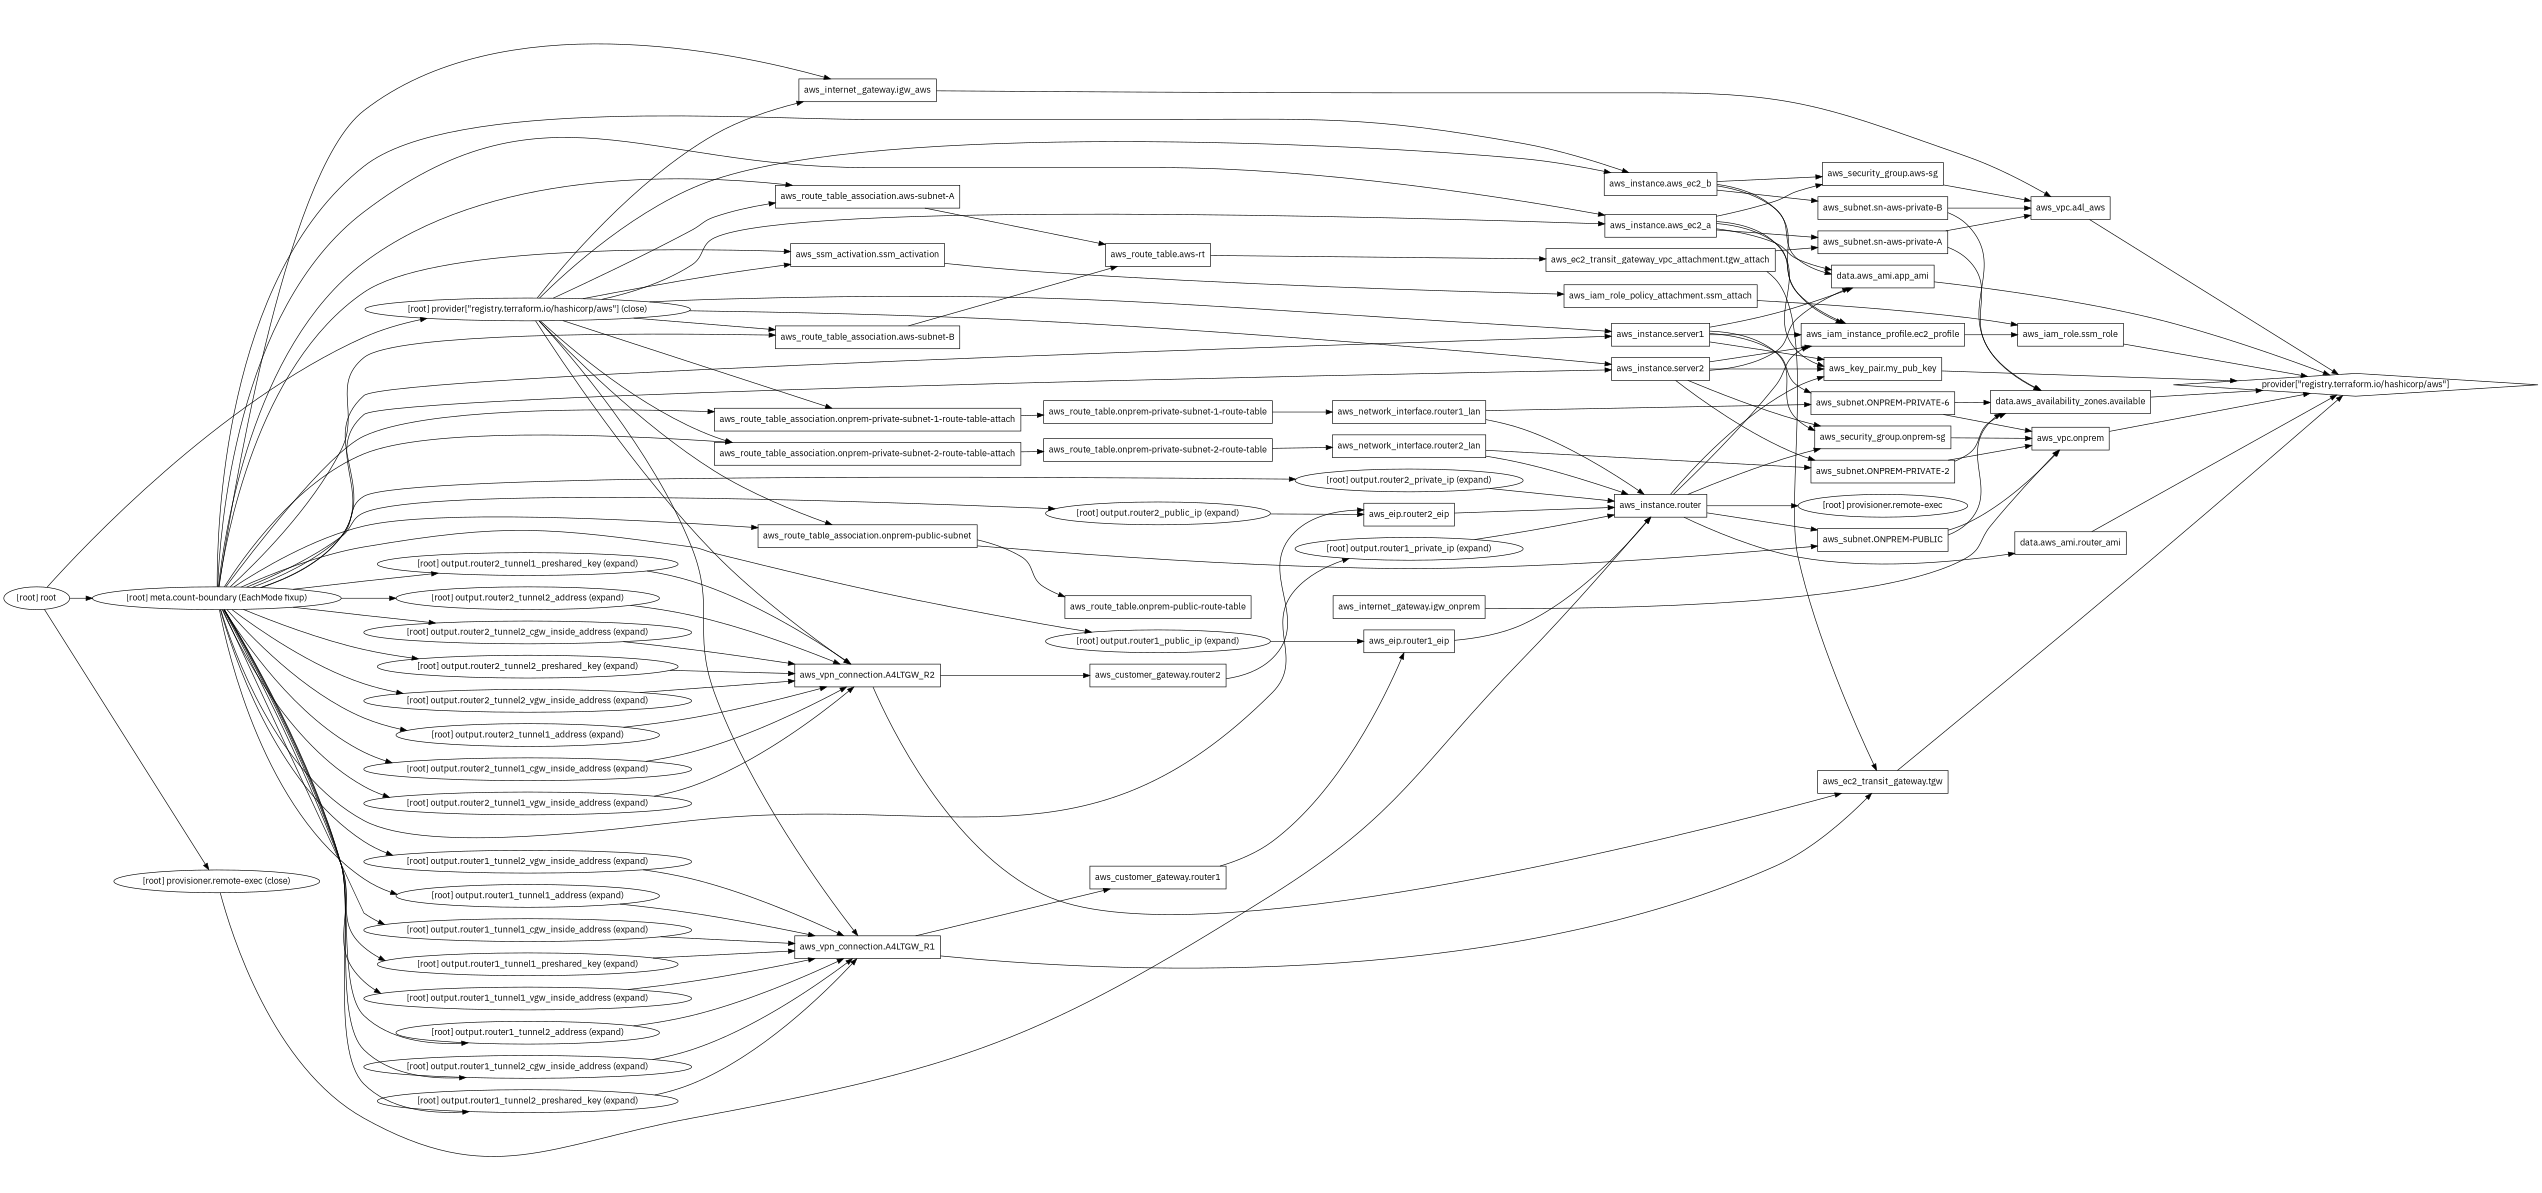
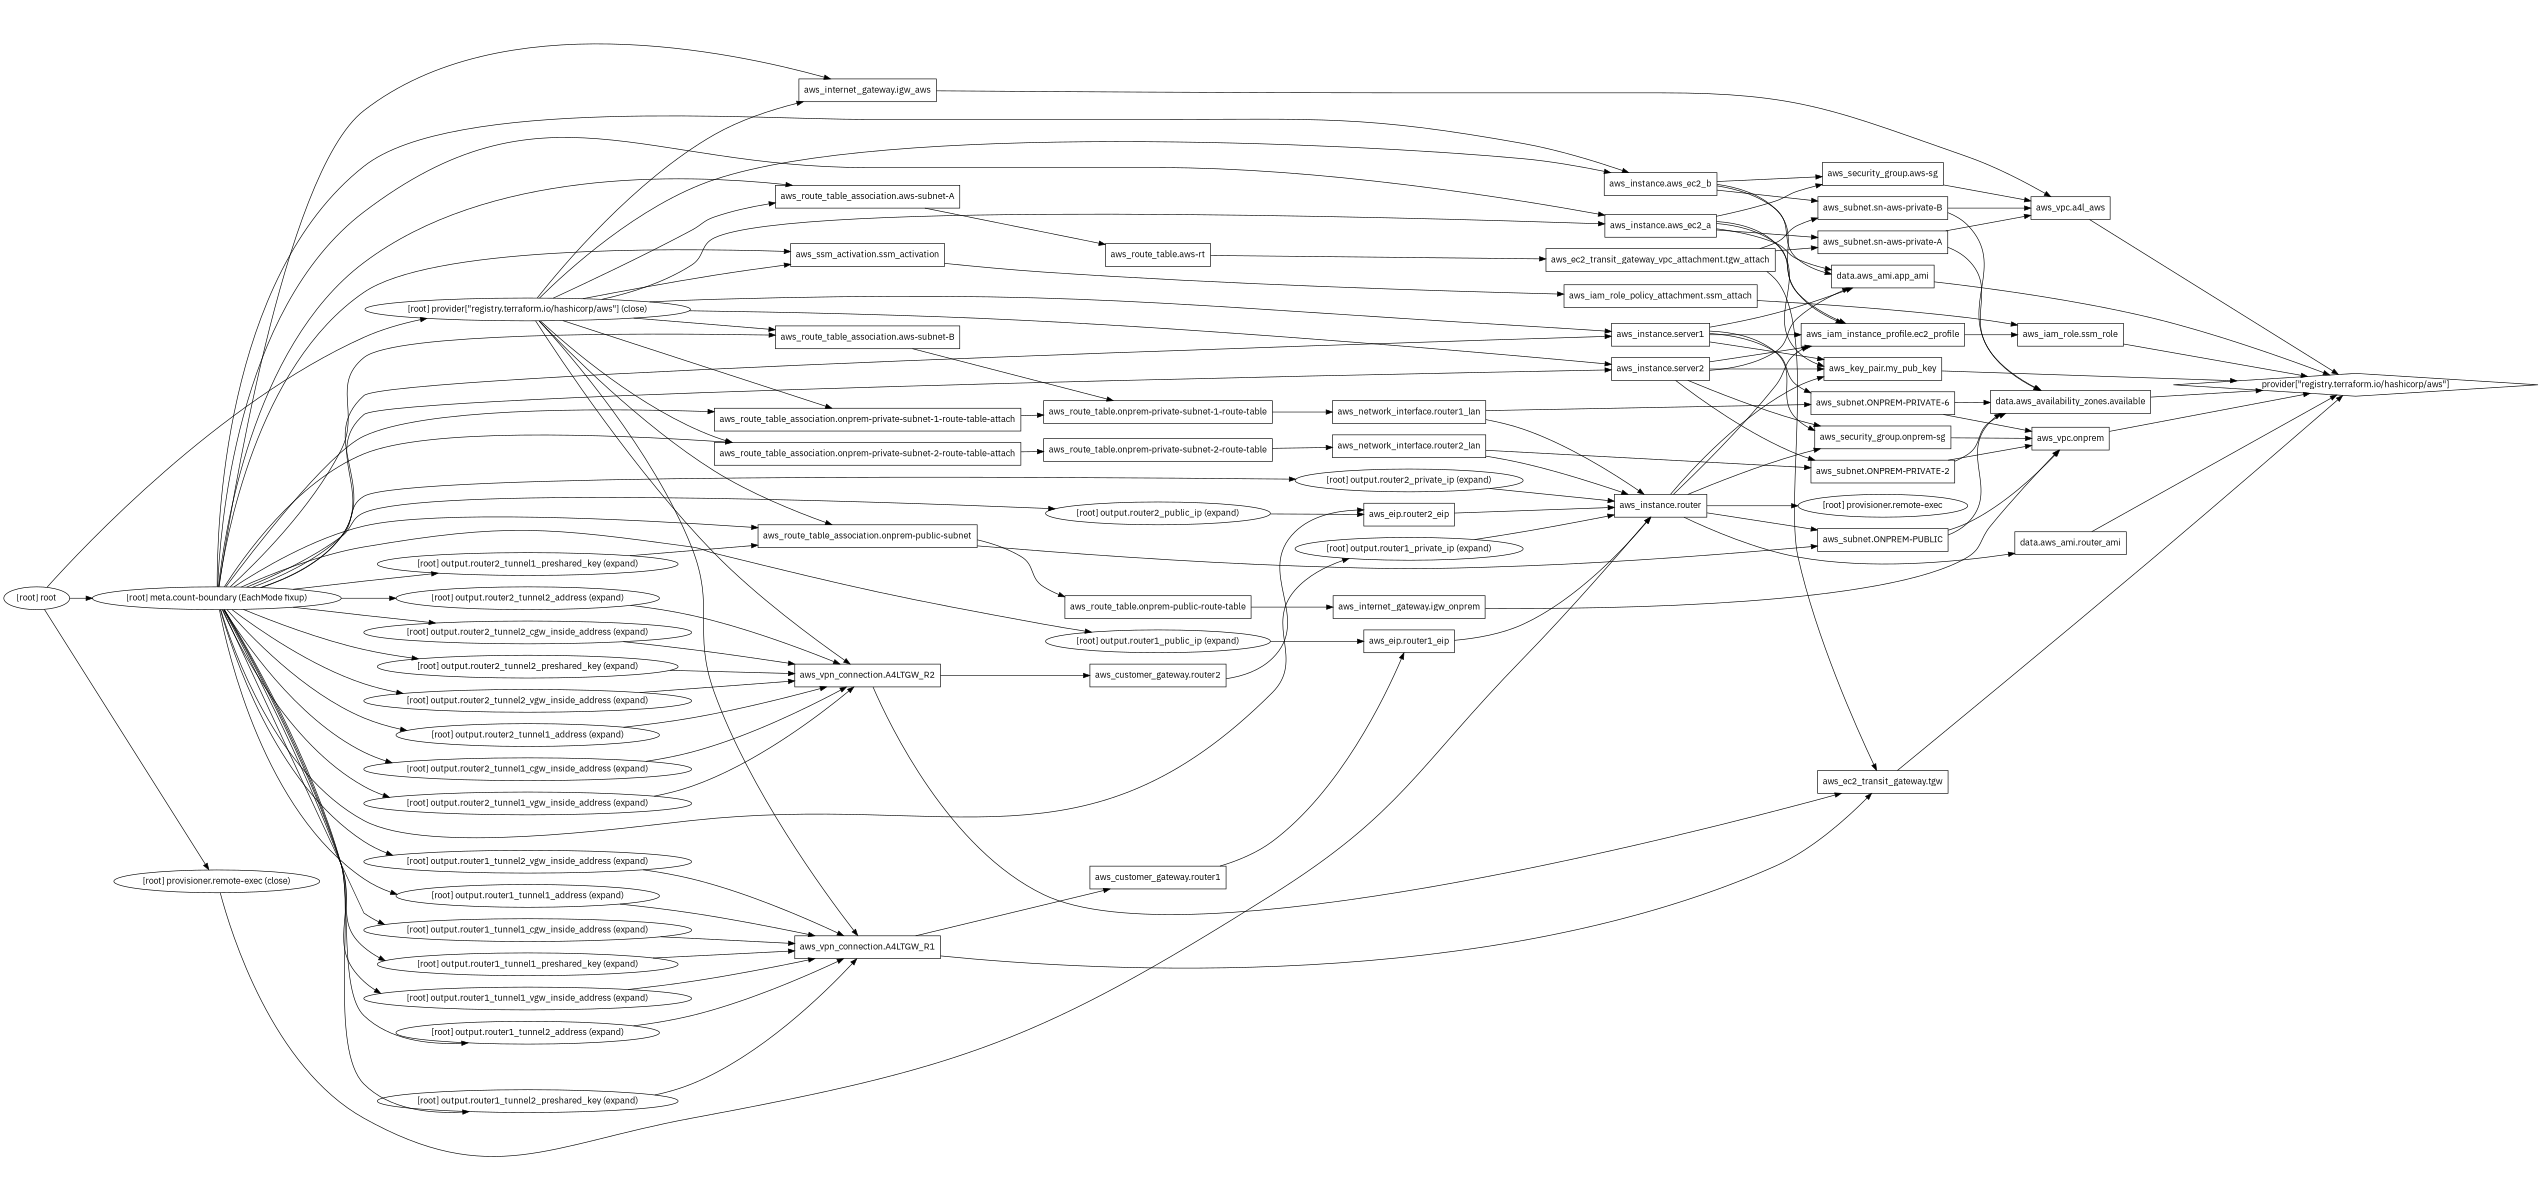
edge "aws_ec2_transit_gateway_vpc_attachment.tgw_attach" -> "aws_subnet.sn-aws-private-B": added
edge "aws_route_table_association.aws-subnet-B" -> "aws_route_table.aws-rt": now "aws_route_table_association.aws-subnet-B" -> "aws_route_table.onprem-private-subnet-1-route-table"
edge "[root] output.router2_tunnel1_preshared_key (expand)" -> "aws_vpn_connection.A4LTGW_R2": now "[root] output.router2_tunnel1_preshared_key (expand)" -> "aws_route_table_association.onprem-public-subnet"
edge "aws_route_table.onprem-public-route-table" -> "aws_internet_gateway.igw_onprem": added
node "[root] output.router1_tunnel2_cgw_inside_address (expand)": removed
